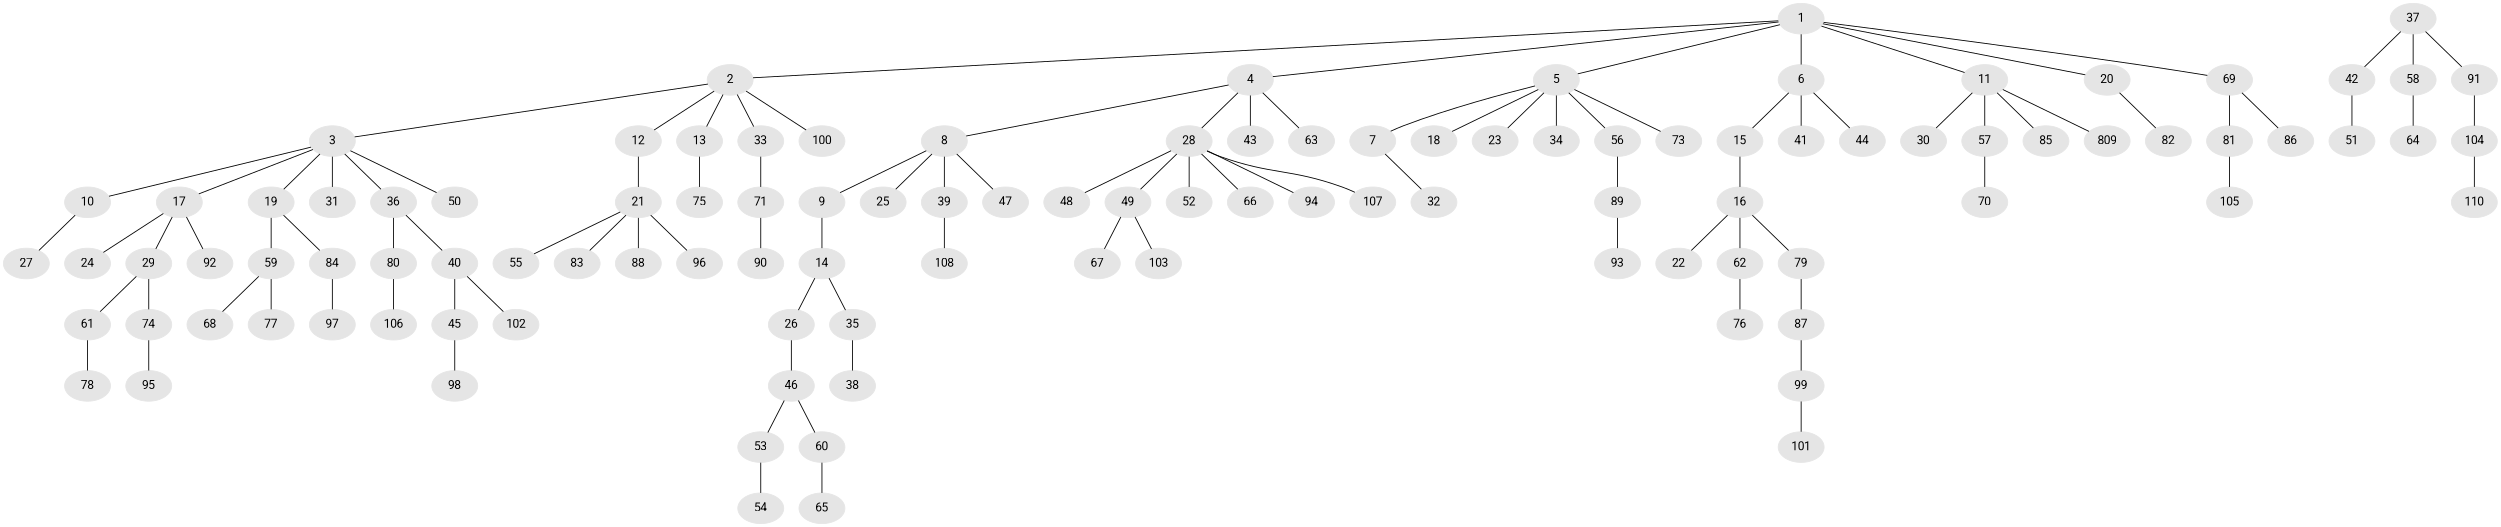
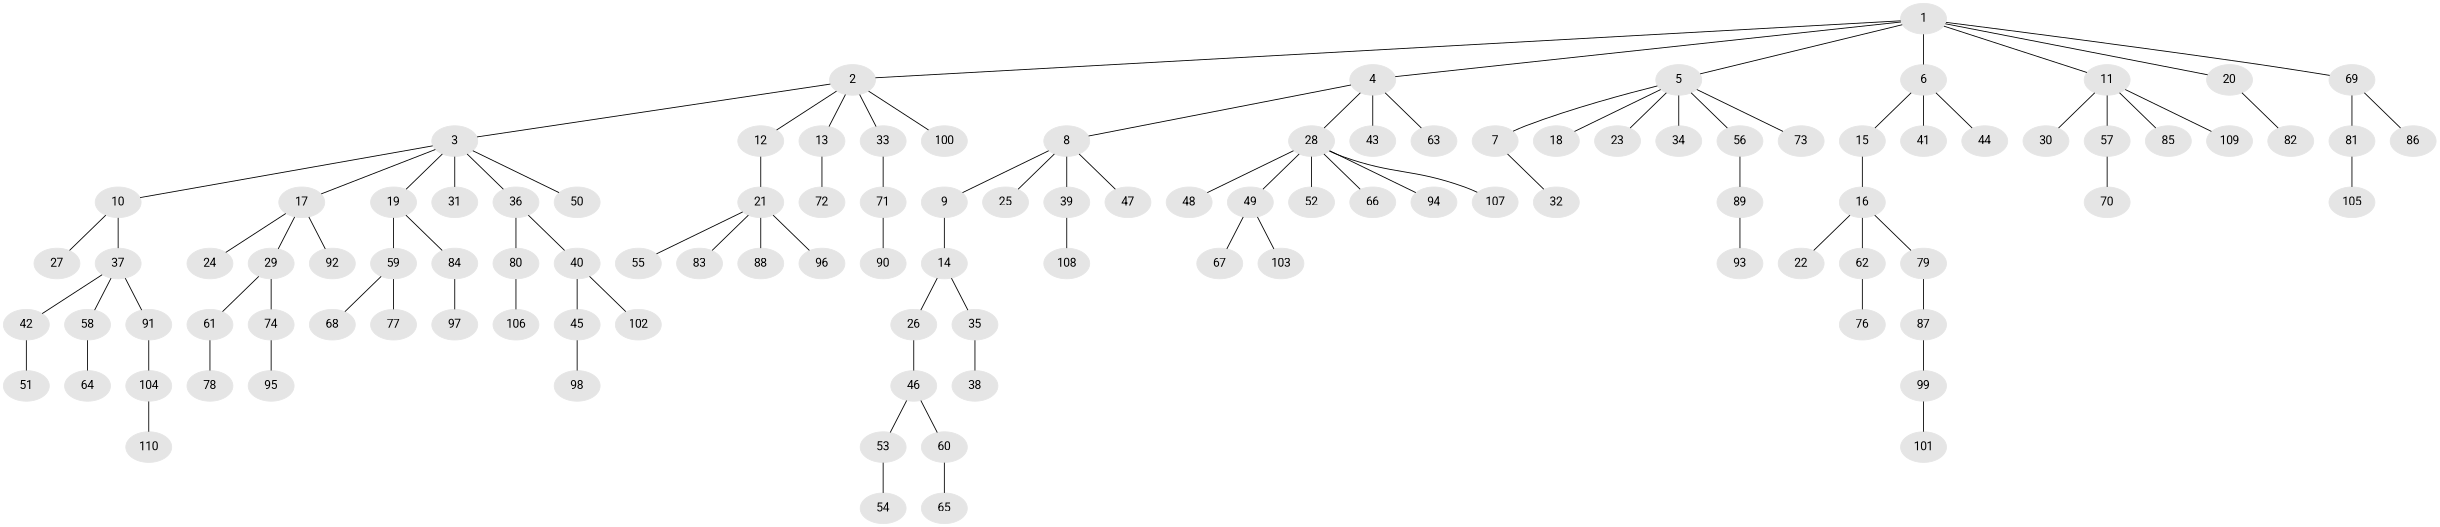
node "809": label "809" -> "109"
node "75": label "75" -> "72"
edge "10" -- "37": added
